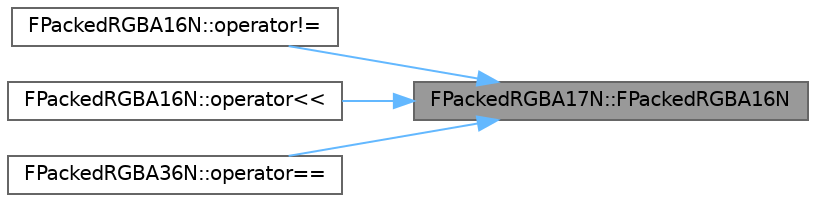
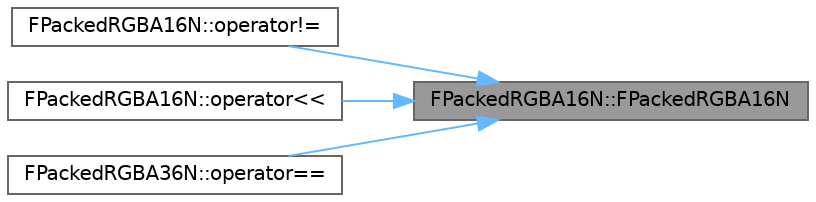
node "FPackedRGBA17N::FPackedRGBA16N": label "FPackedRGBA17N::FPackedRGBA16N" -> "FPackedRGBA16N::FPackedRGBA16N"
